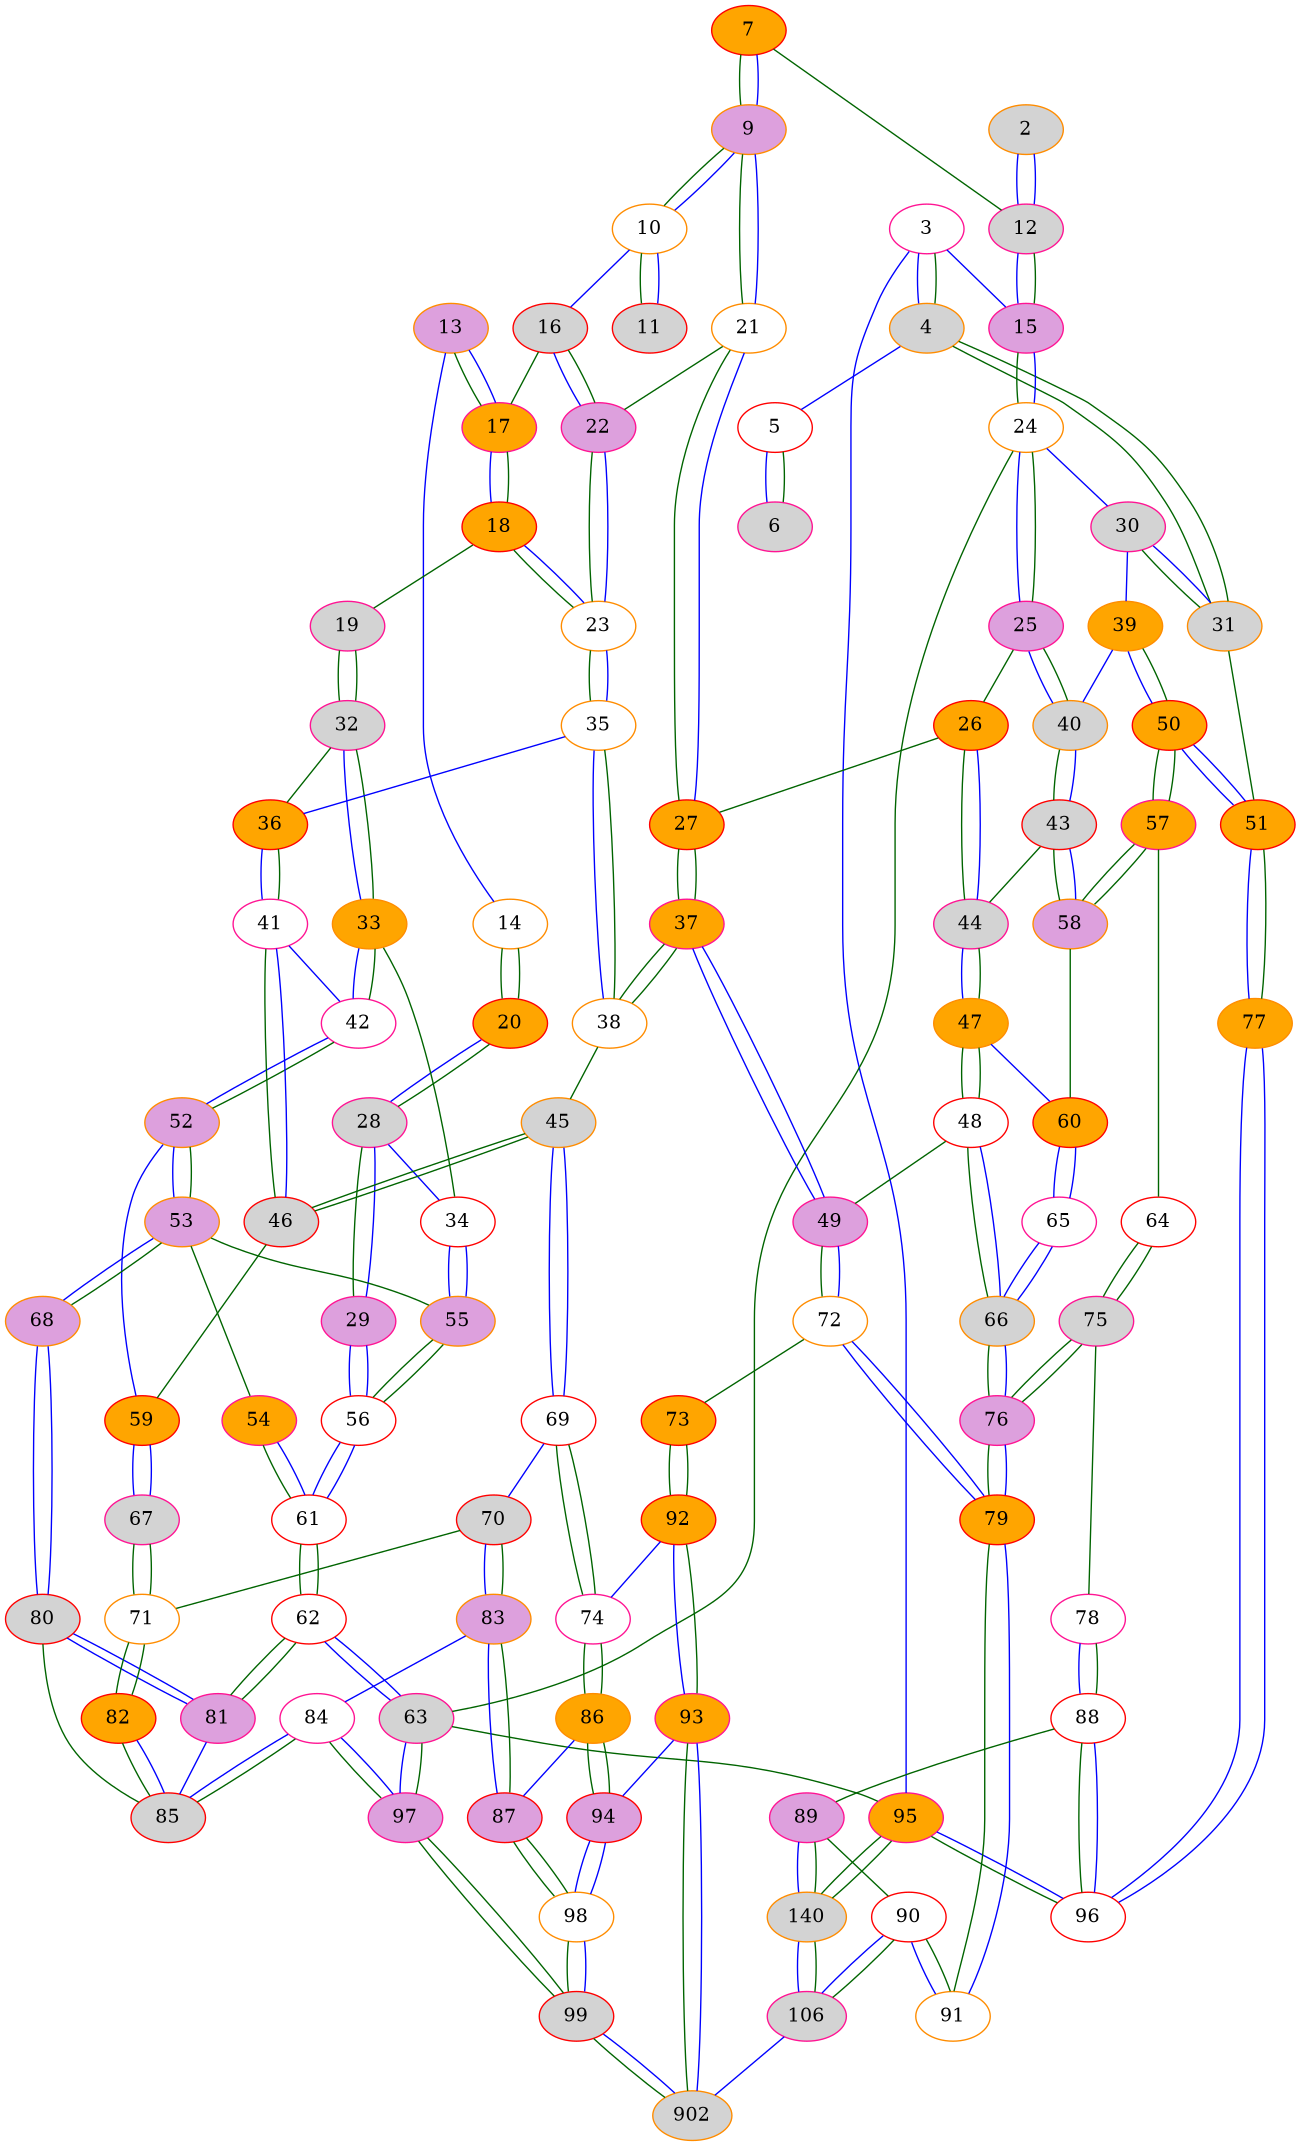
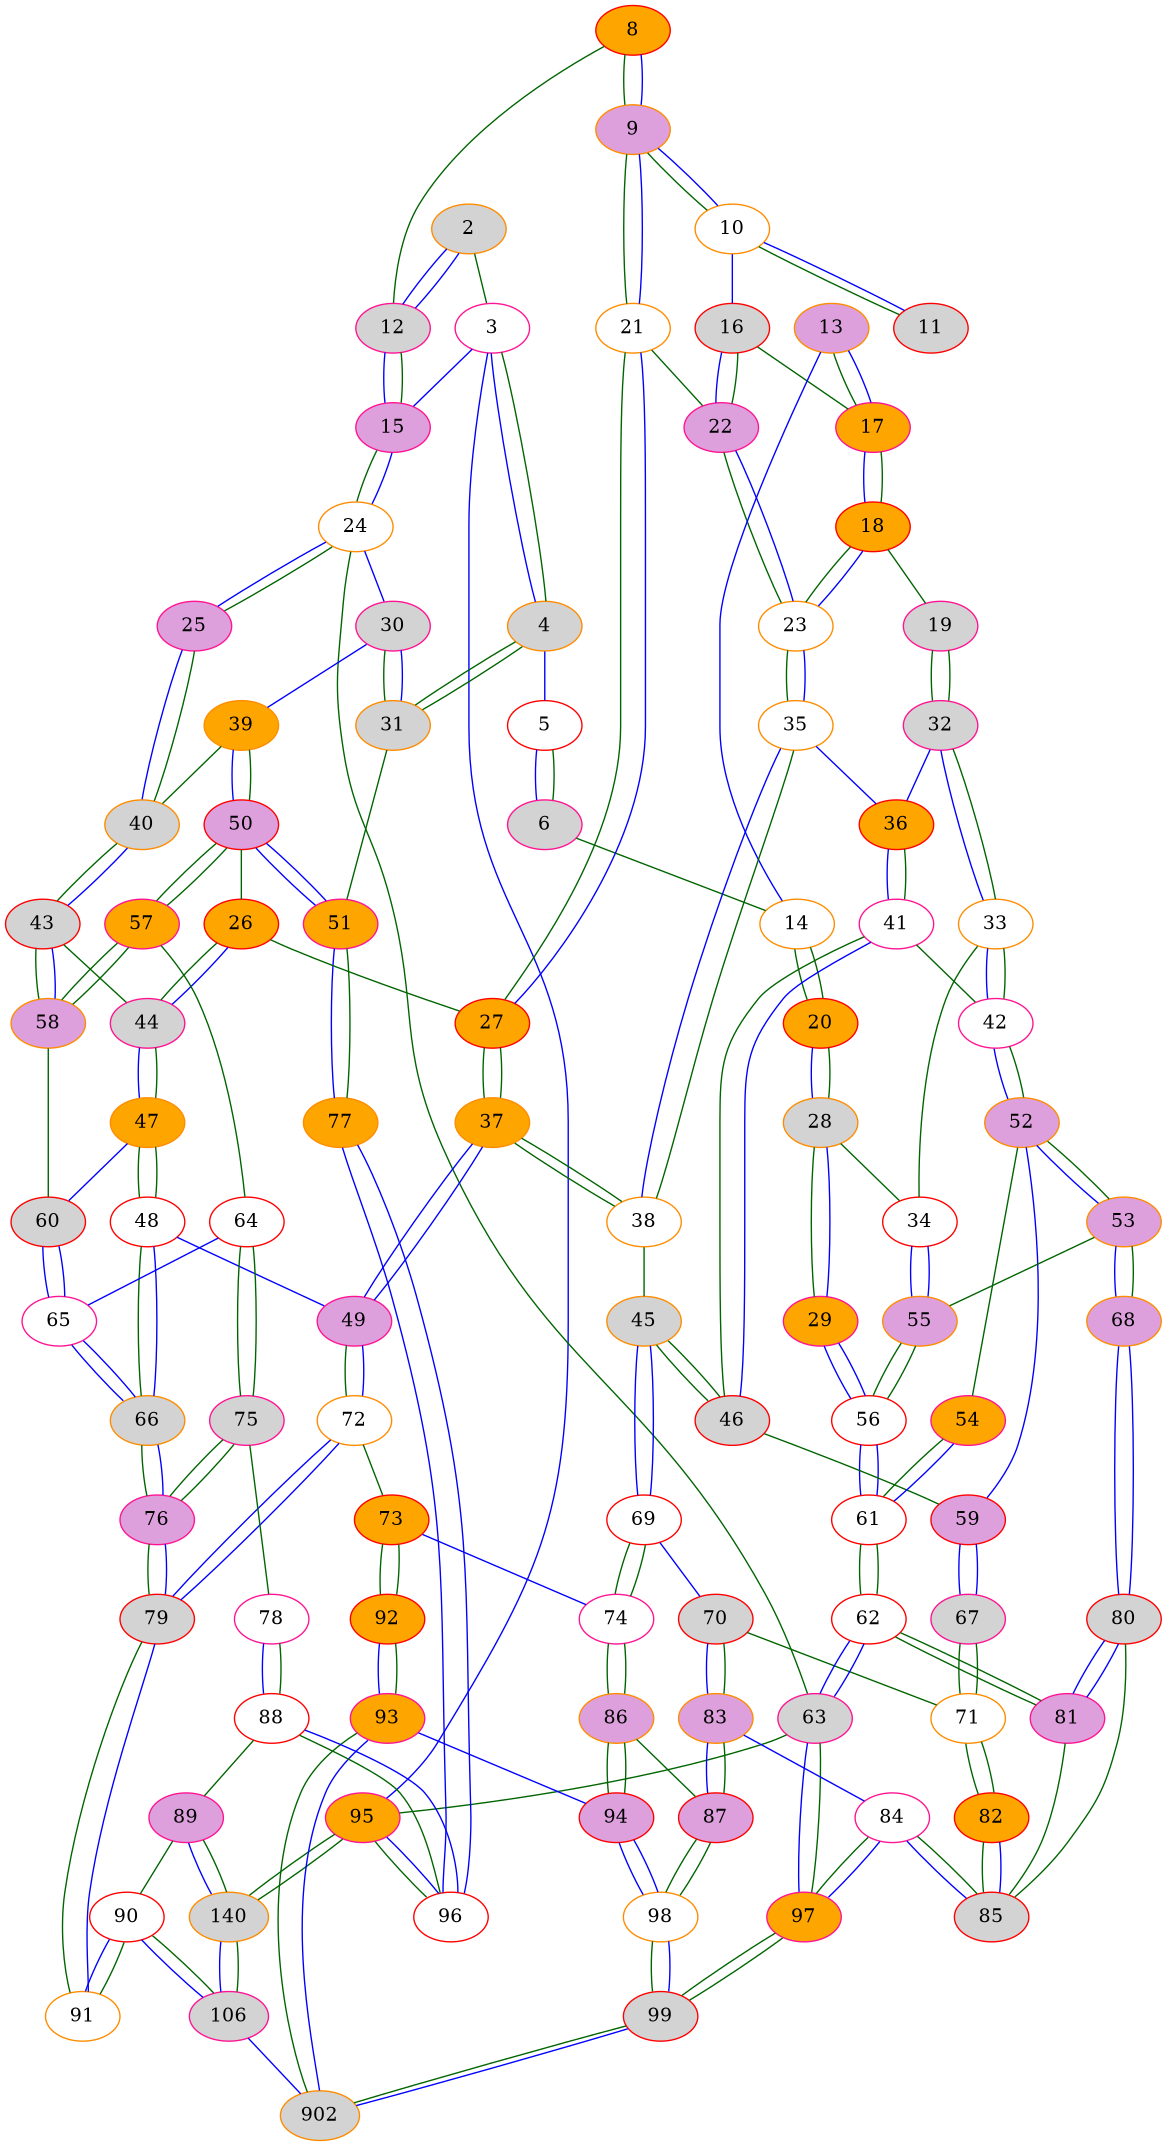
node "7": label "7" -> "8"
edge "2" -- "3": added
edge "25" -- "26": now "50" -- "26"
edge "39" -- "40": color blue -> darkgreen
node "50": fillcolor orange -> plum
edge "32" -- "36": color darkgreen -> blue
node "51": color red -> deeppink
edge "6" -- "14": added
node "33": fillcolor orange -> white
node "37": color deeppink -> darkorange
edge "41" -- "42": color blue -> darkgreen
node "28": color deeppink -> darkorange
node "60": fillcolor orange -> lightgrey
edge "28" -- "34": color blue -> darkgreen
edge "48" -- "49": color darkgreen -> blue
edge "64" -- "65": added
node "29": fillcolor plum -> orange
edge "53" -- "54": now "52" -- "54"
node "59": fillcolor orange -> plum
node "79": fillcolor orange -> lightgrey
edge "92" -- "74": now "73" -- "74"
node "86": fillcolor orange -> plum
edge "81" -- "85": color blue -> darkgreen
edge "86" -- "87": color blue -> darkgreen
node "97": fillcolor plum -> orange
